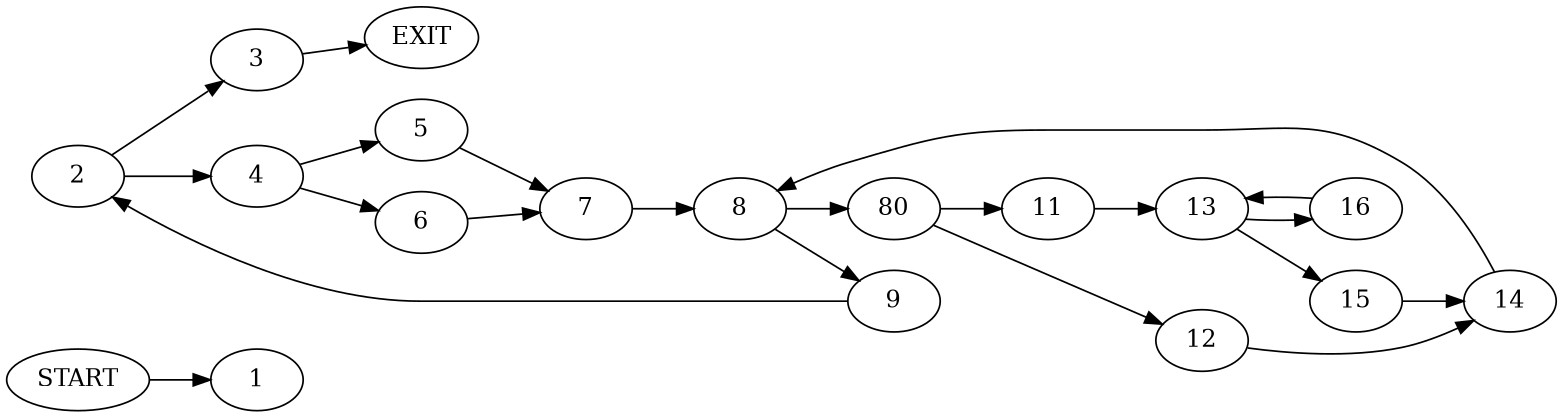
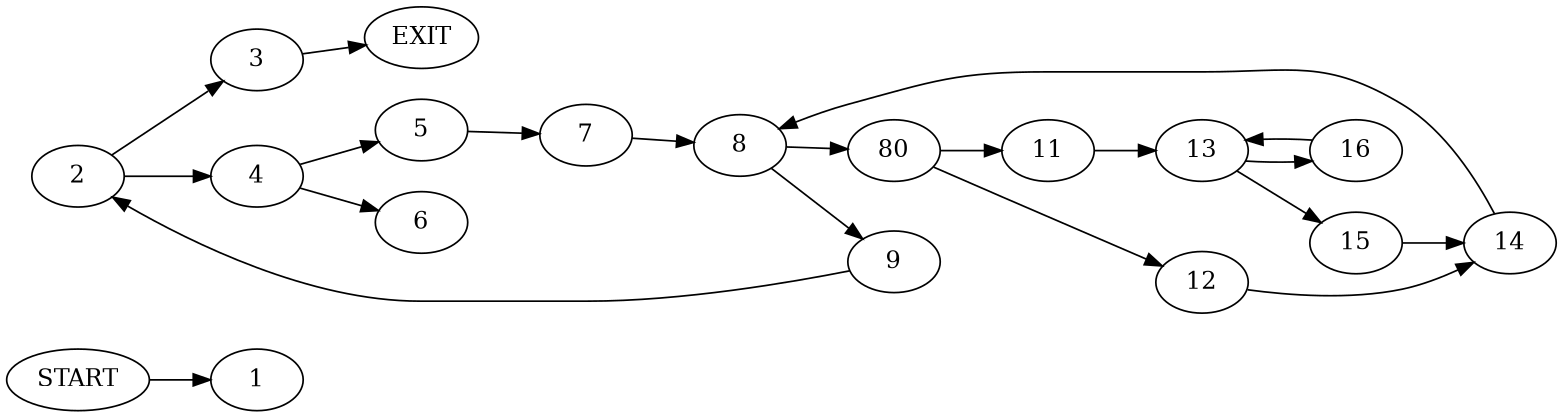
edge "6" -> "7": removed
